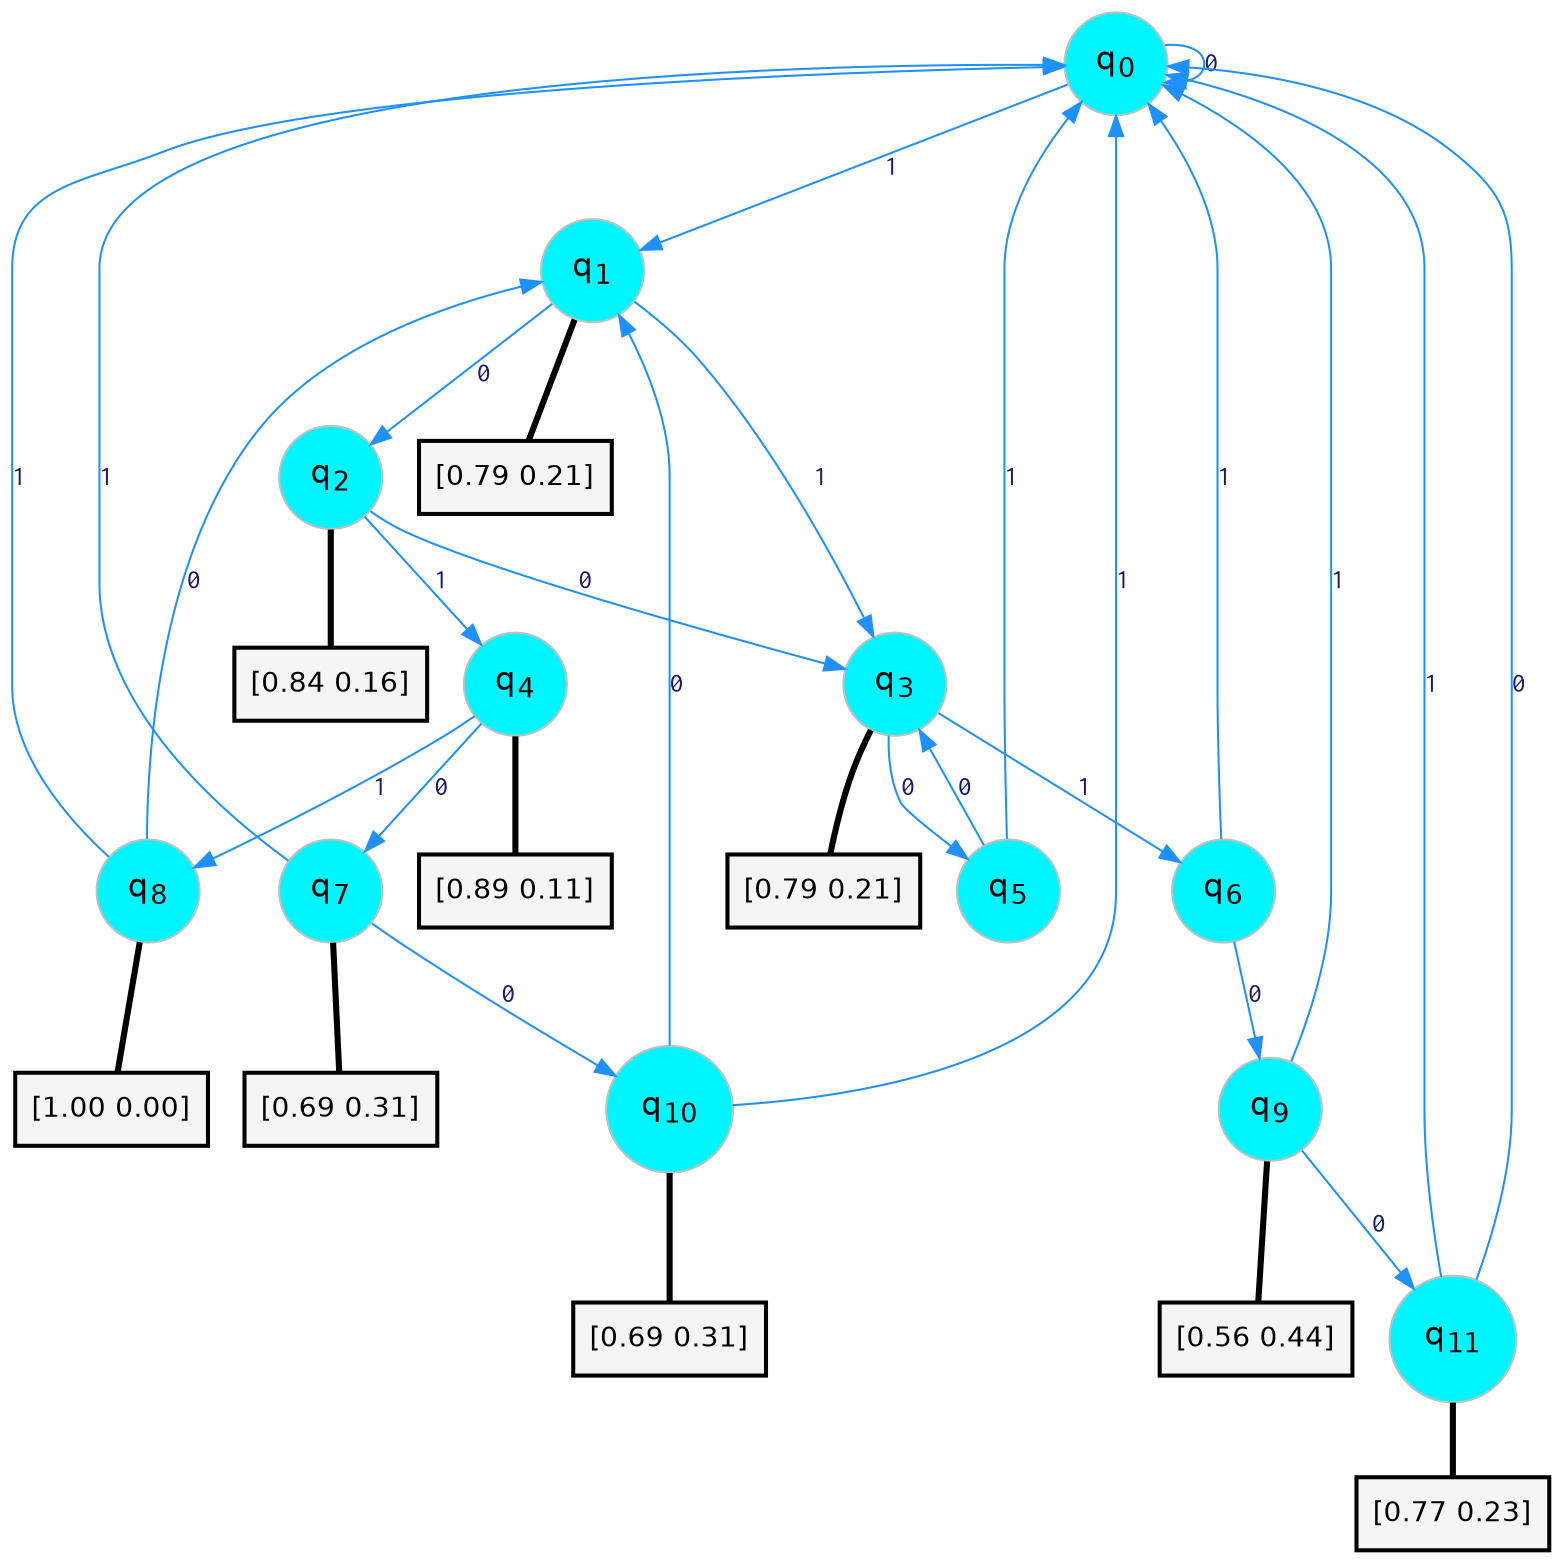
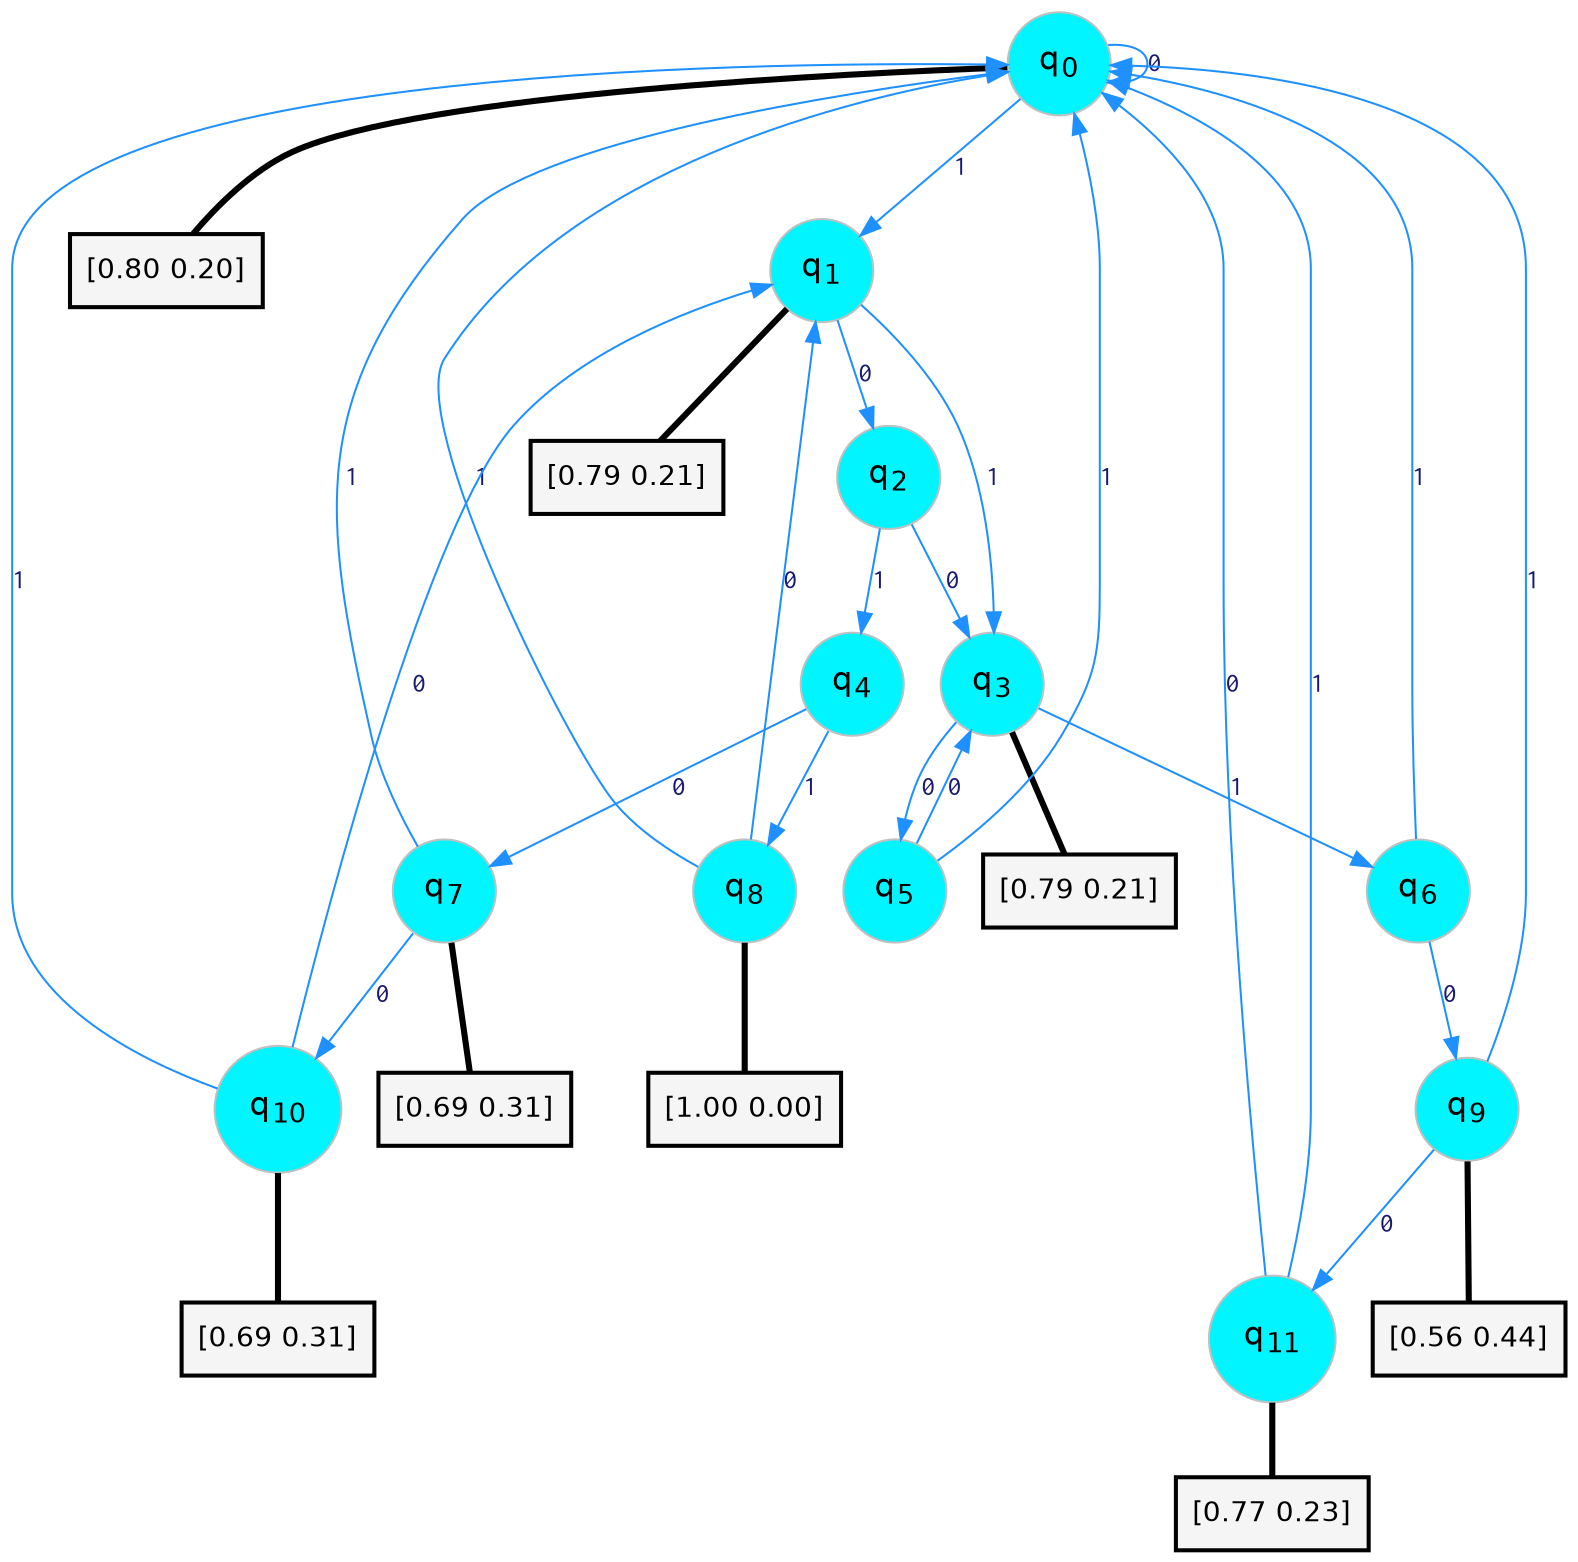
node "[0.80 0.20]": added
node "[0.84 0.16]": removed
node "[0.89 0.11]": removed
